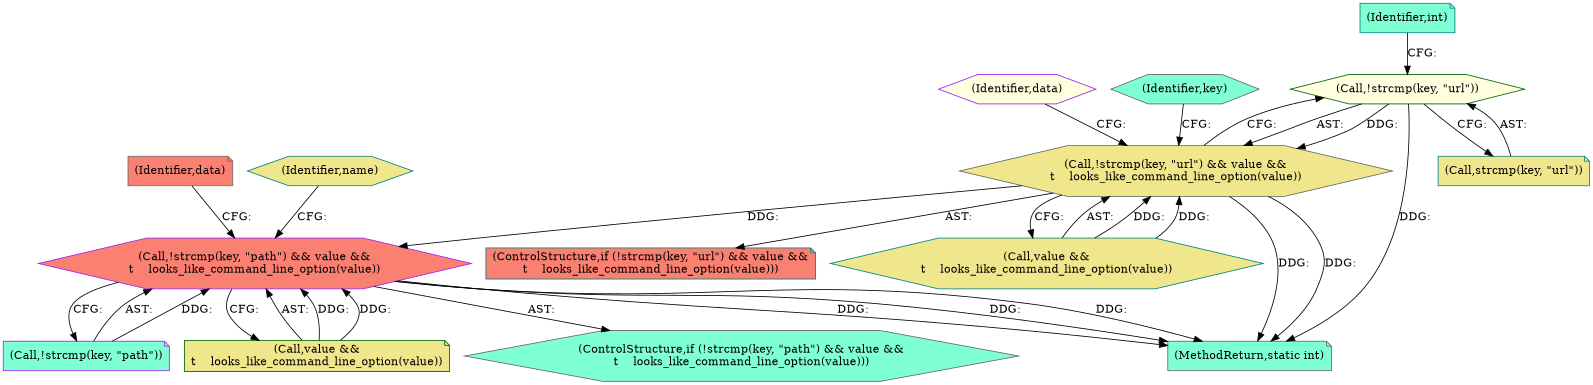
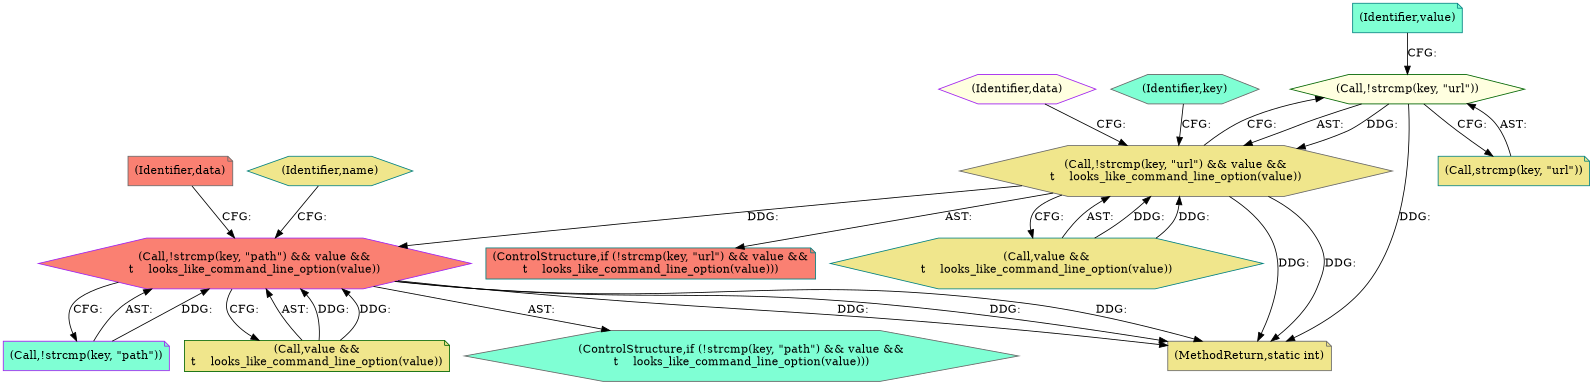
node "(Identifier,int)": label "(Identifier,int)" -> "(Identifier,value)"
node "(MethodReturn,static int)": fillcolor aquamarine -> khaki
